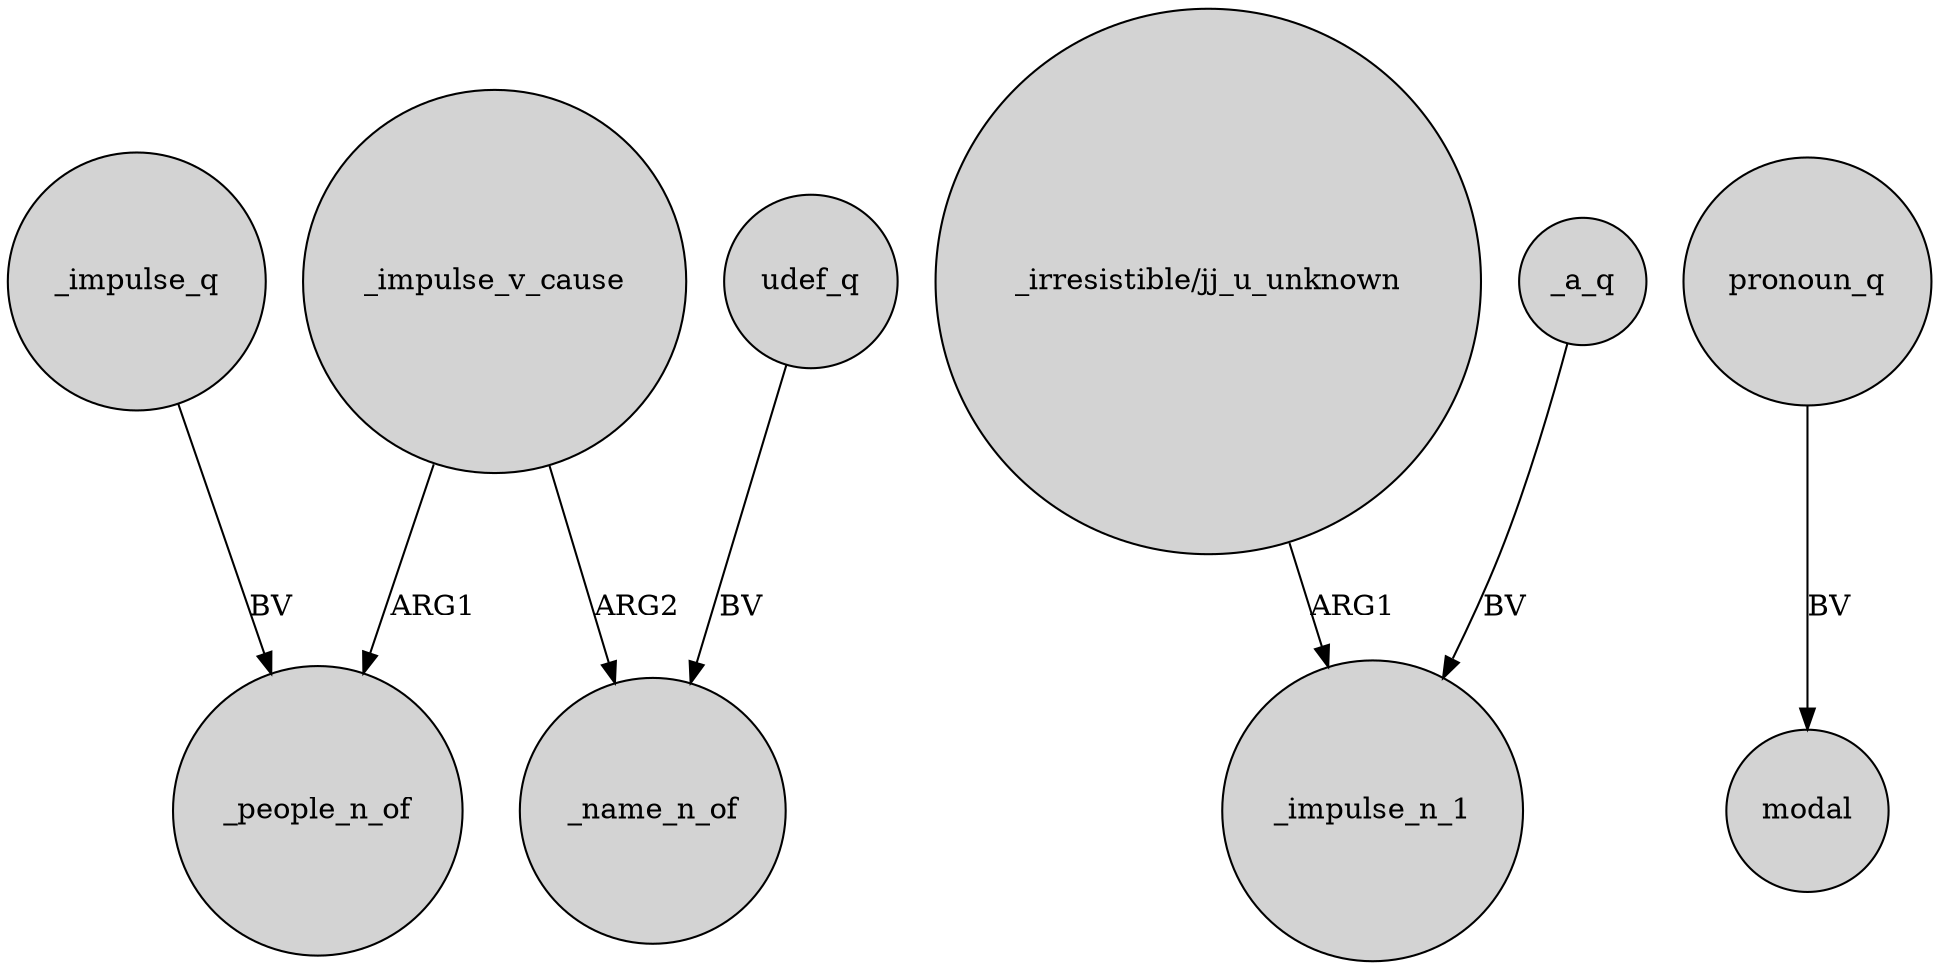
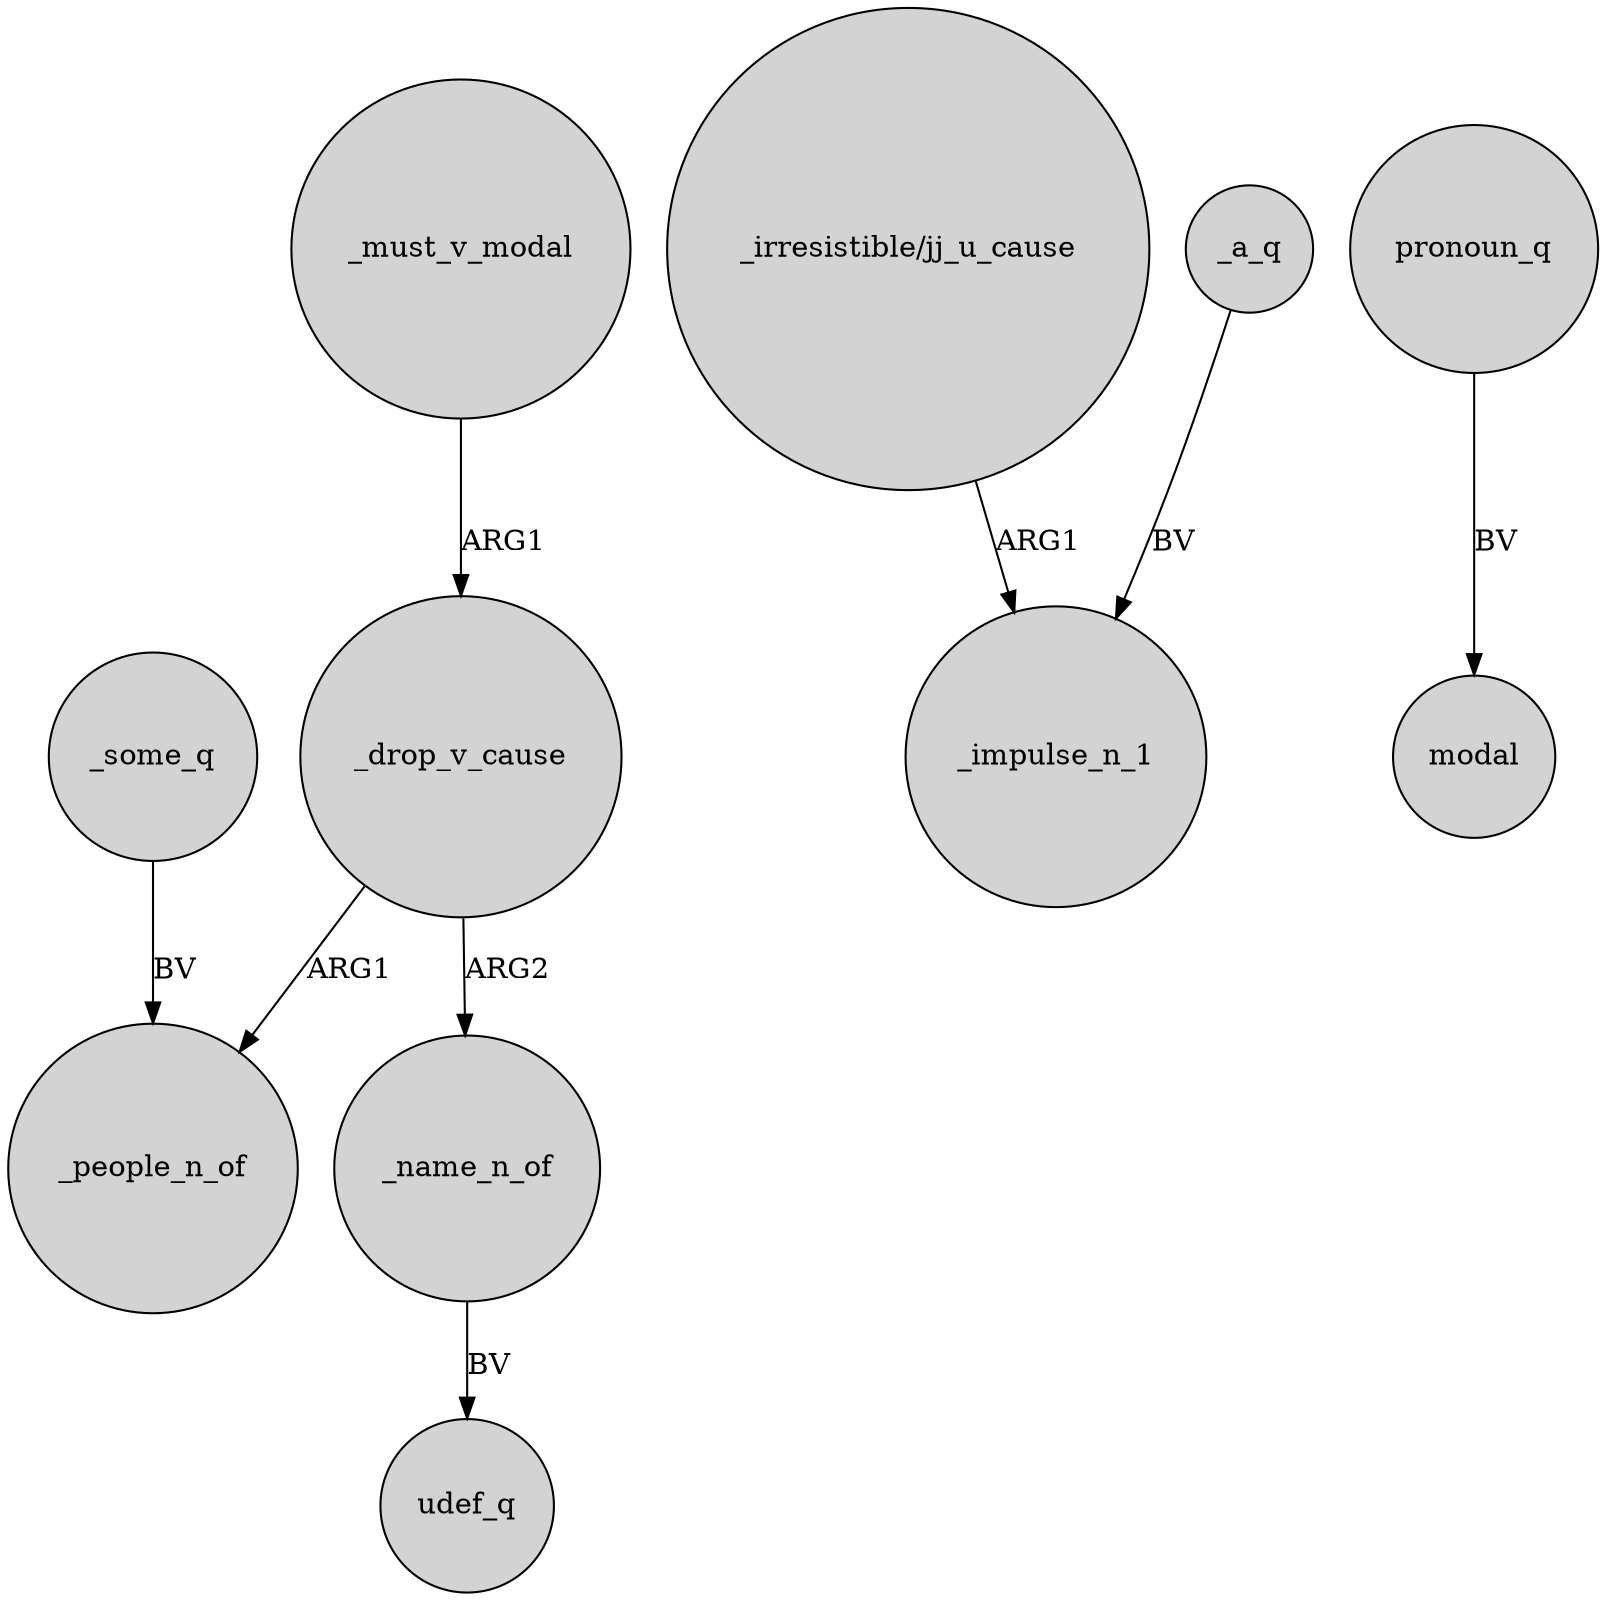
node "_must_v_modal": added
node "_impulse_q": label "_impulse_q" -> "_some_q"
node "_impulse_v_cause": label "_impulse_v_cause" -> "_drop_v_cause"
node "_irresistible/jj_u_unknown": label "_irresistible/jj_u_unknown" -> "_irresistible/jj_u_cause"
edge "udef_q" -> "_name_n_of": reversed
